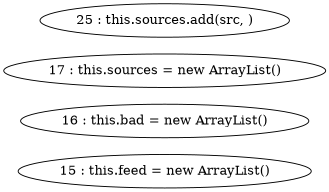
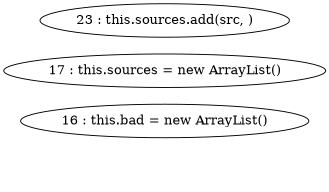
node "25 : this.sources.add(src, )": label "25 : this.sources.add(src, )" -> "23 : this.sources.add(src, )"
node "15 : this.feed = new ArrayList()": removed
